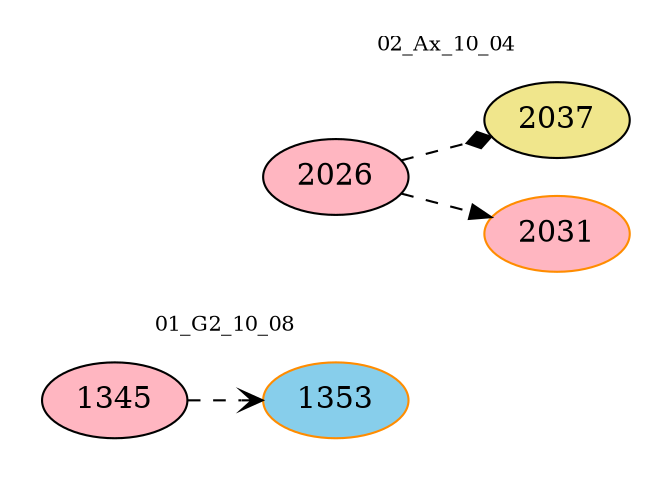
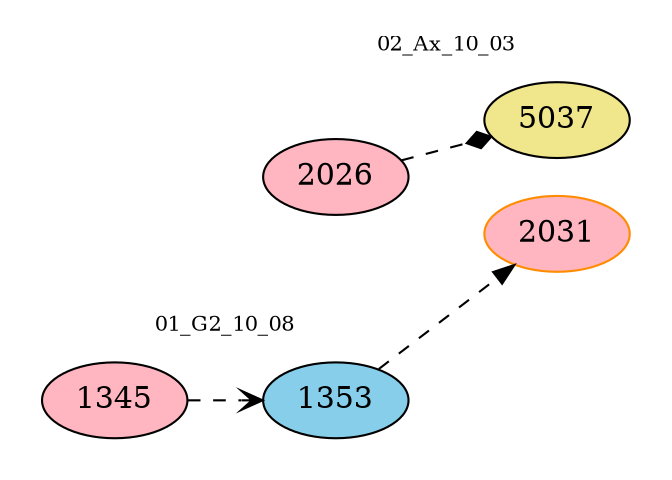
cluster "02_Ax_10_04": label "02_Ax_10_04" -> "02_Ax_10_03"
node "2037": label "2037" -> "5037"
edge "2026" -> "2031": now "1353" -> "2031"
node "1353": color darkorange -> black
